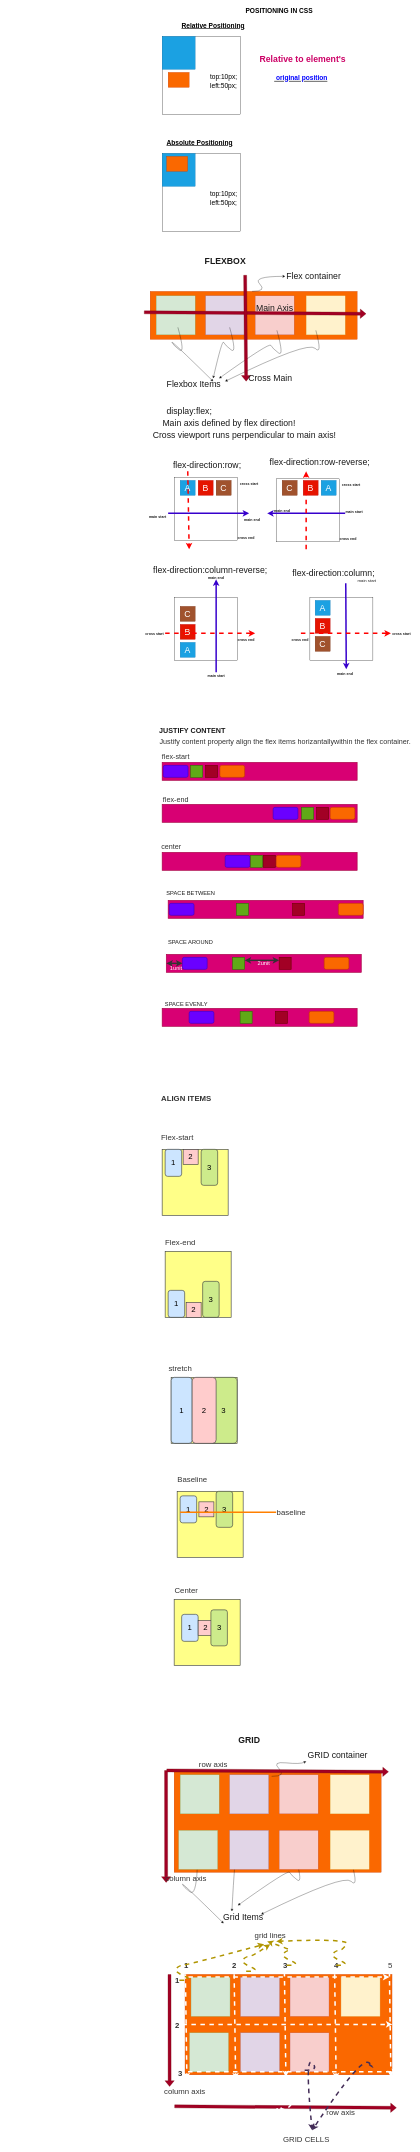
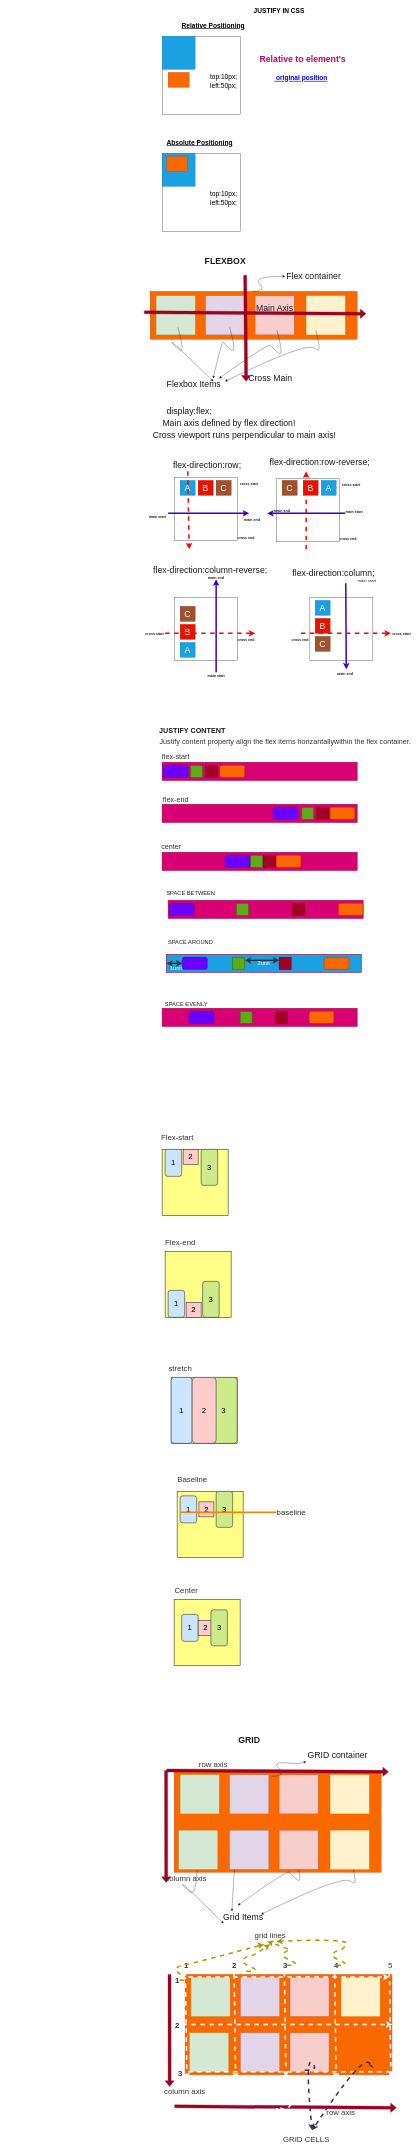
node "POSITIONING IN CSS": label "POSITIONING IN CSS" -> "JUSTIFY IN CSS"
node "2unit": fillcolor #d80073 -> #1ba1e2
node "ALIGN ITEMS": removed
